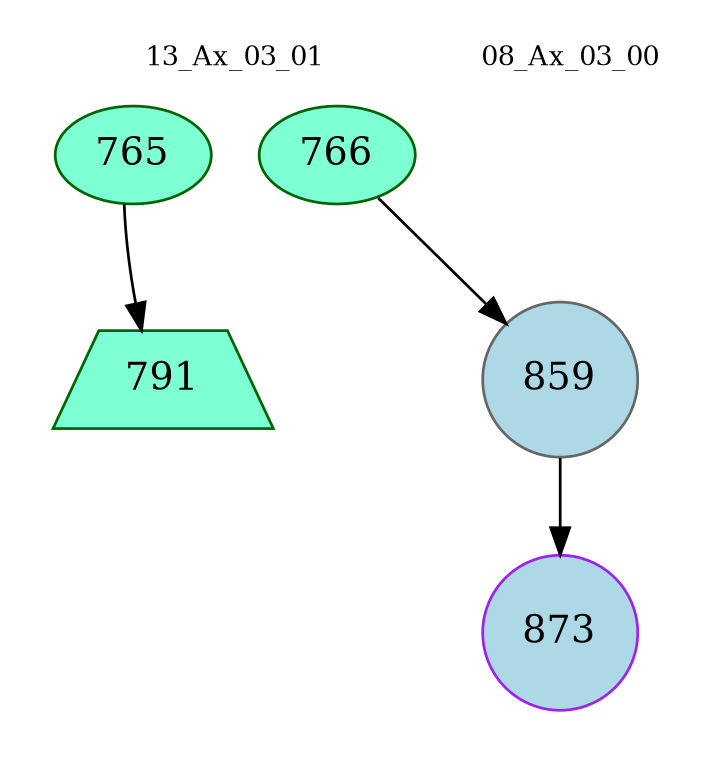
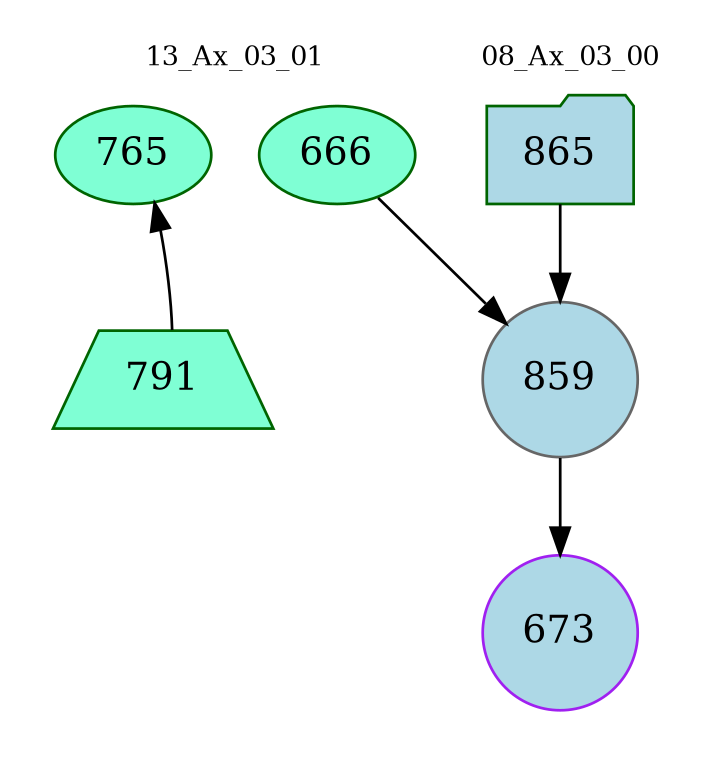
node "766": label "766" -> "666"
node "865": added
edge "765" -> "791": reversed
node "873": label "873" -> "673"
